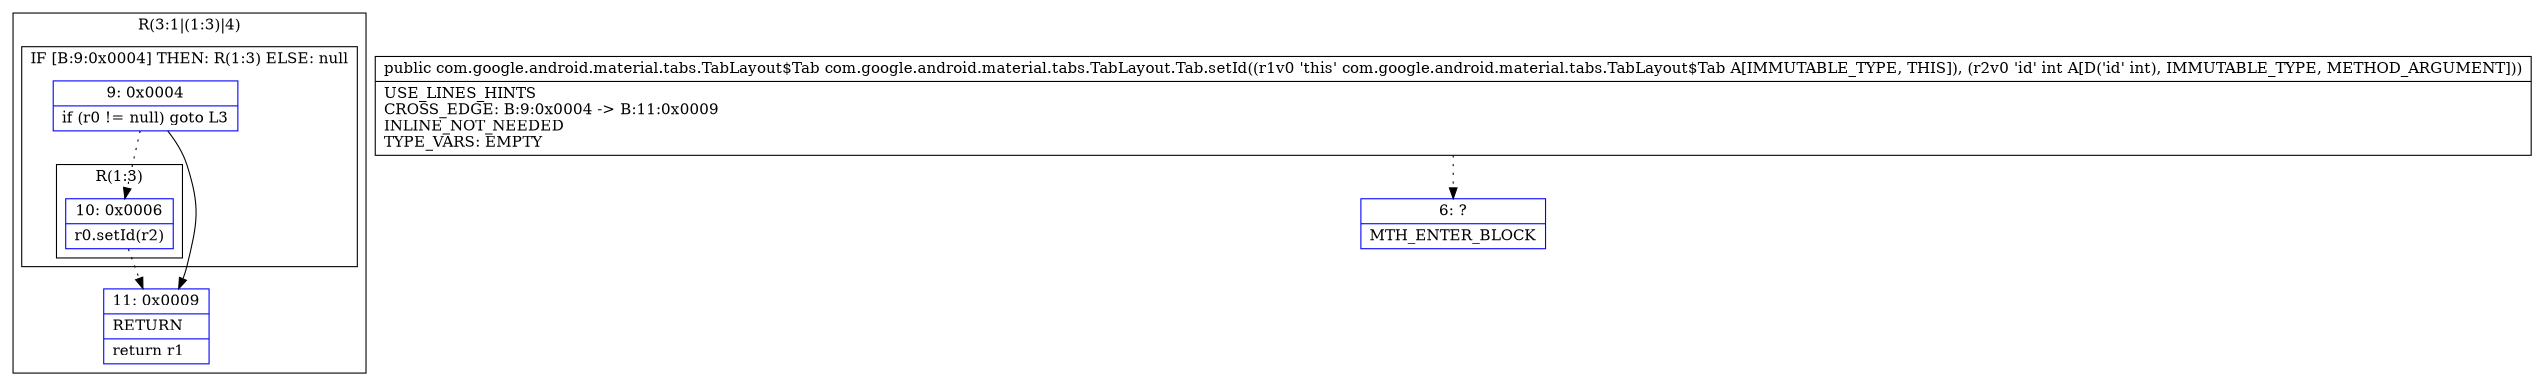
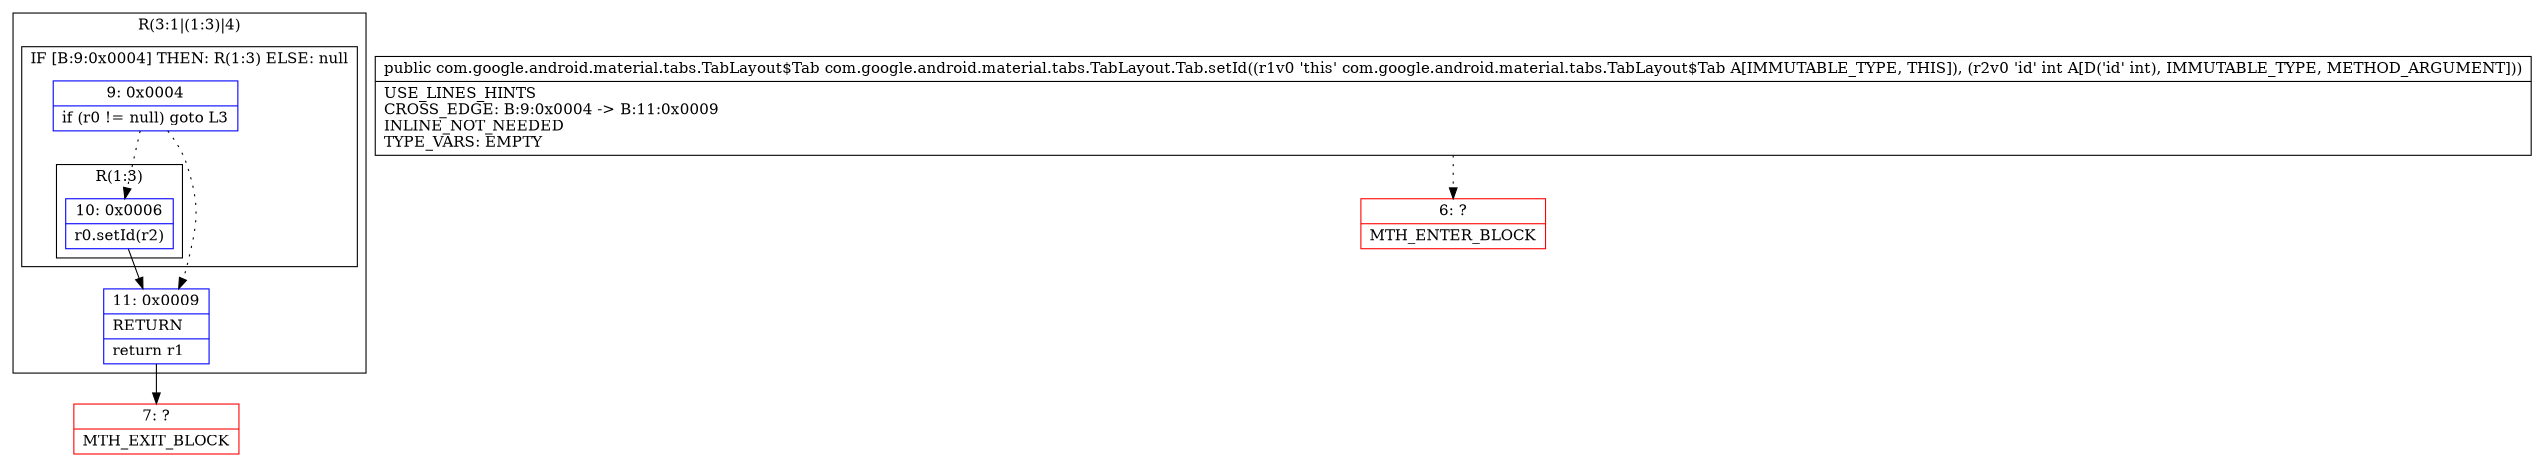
edge "9: 0x0004" -> "11: 0x0009": style solid -> dotted
node "6: ?": color blue -> red
edge "10: 0x0006" -> "11: 0x0009": style dotted -> solid
node "7: ?": added
